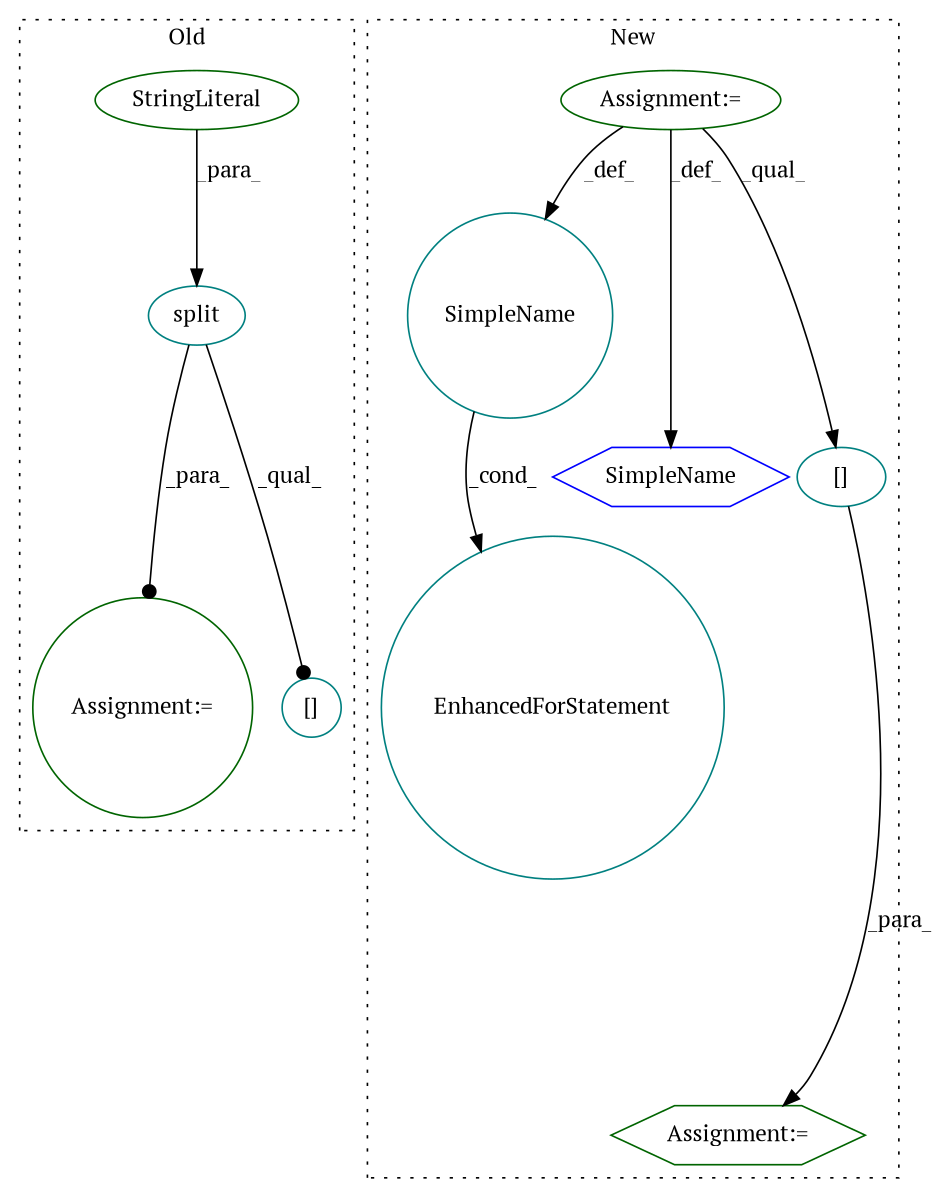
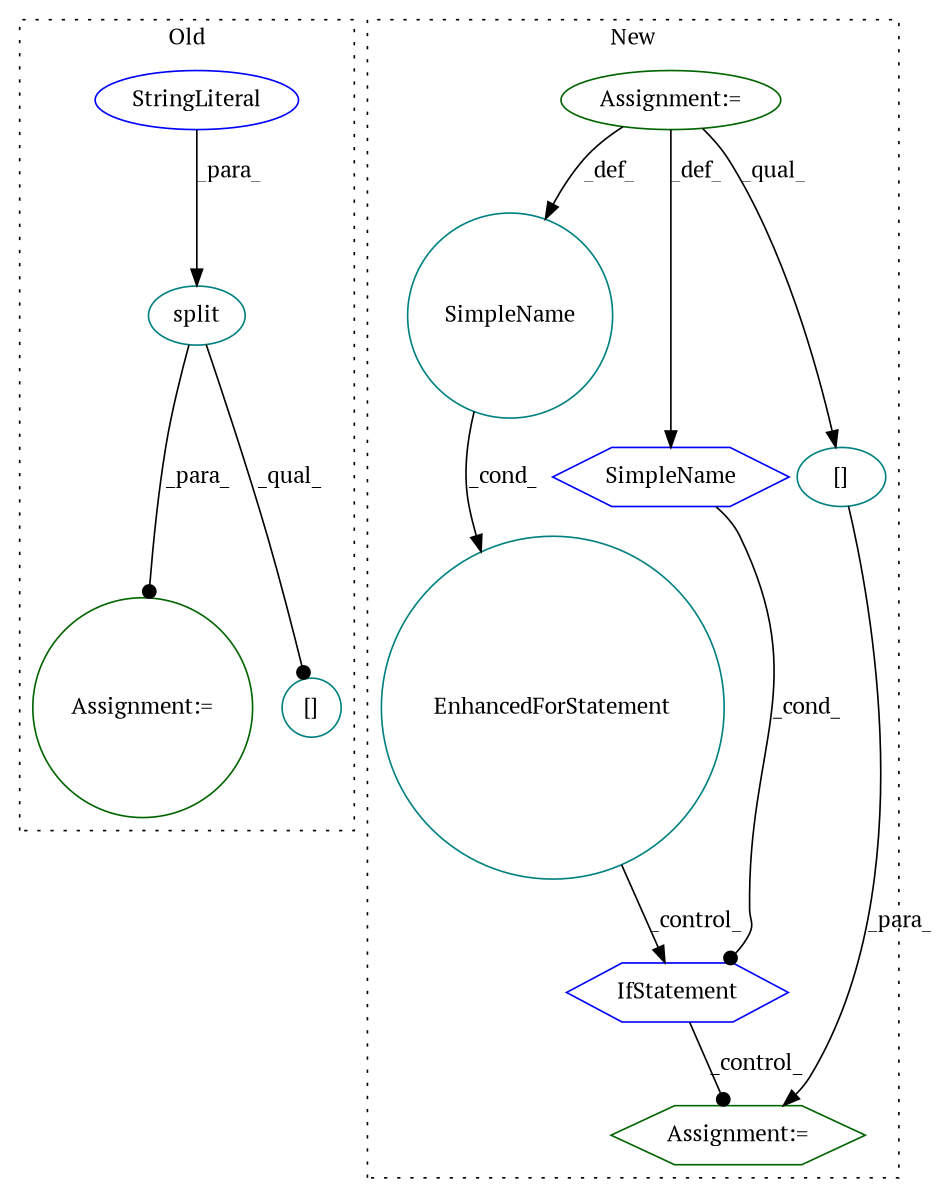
node "StringLiteral": color darkgreen -> blue
node "IfStatement": added
